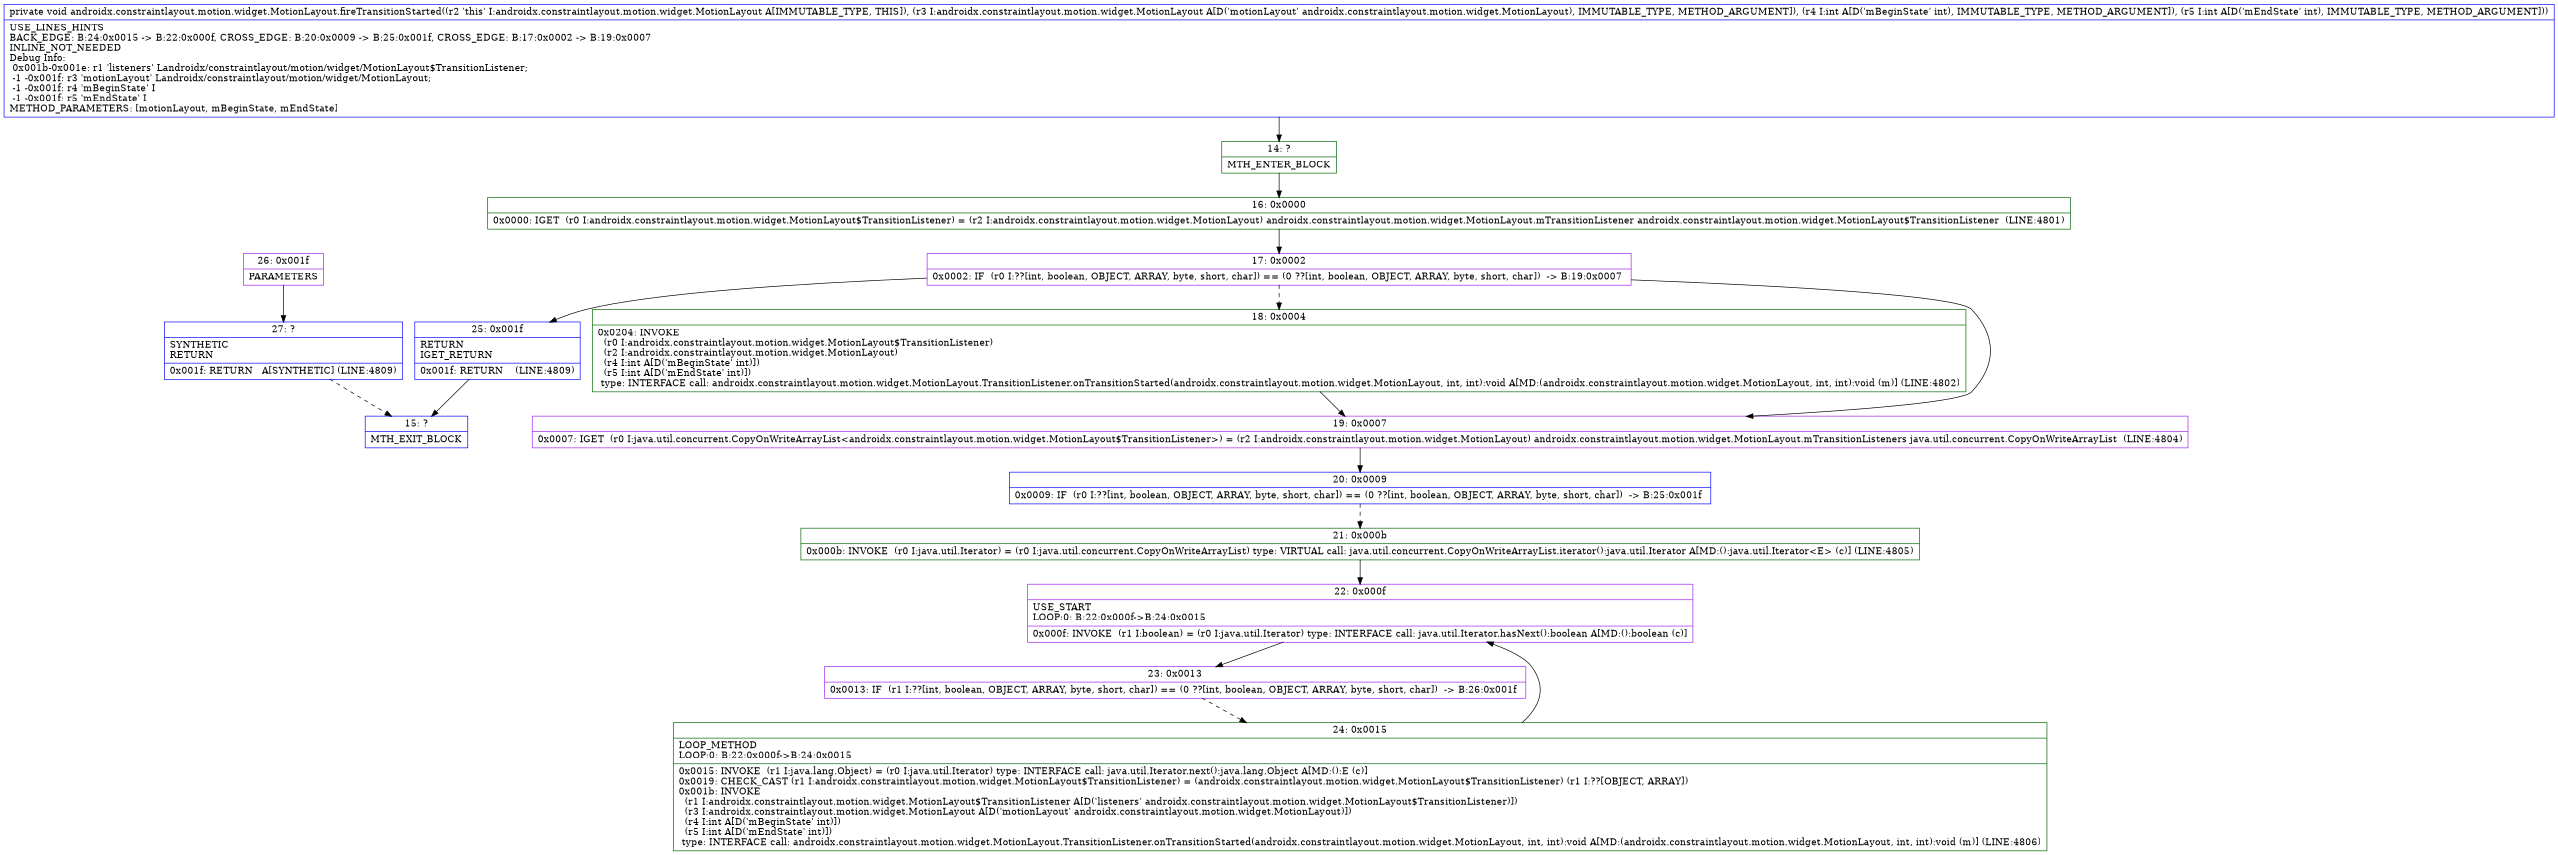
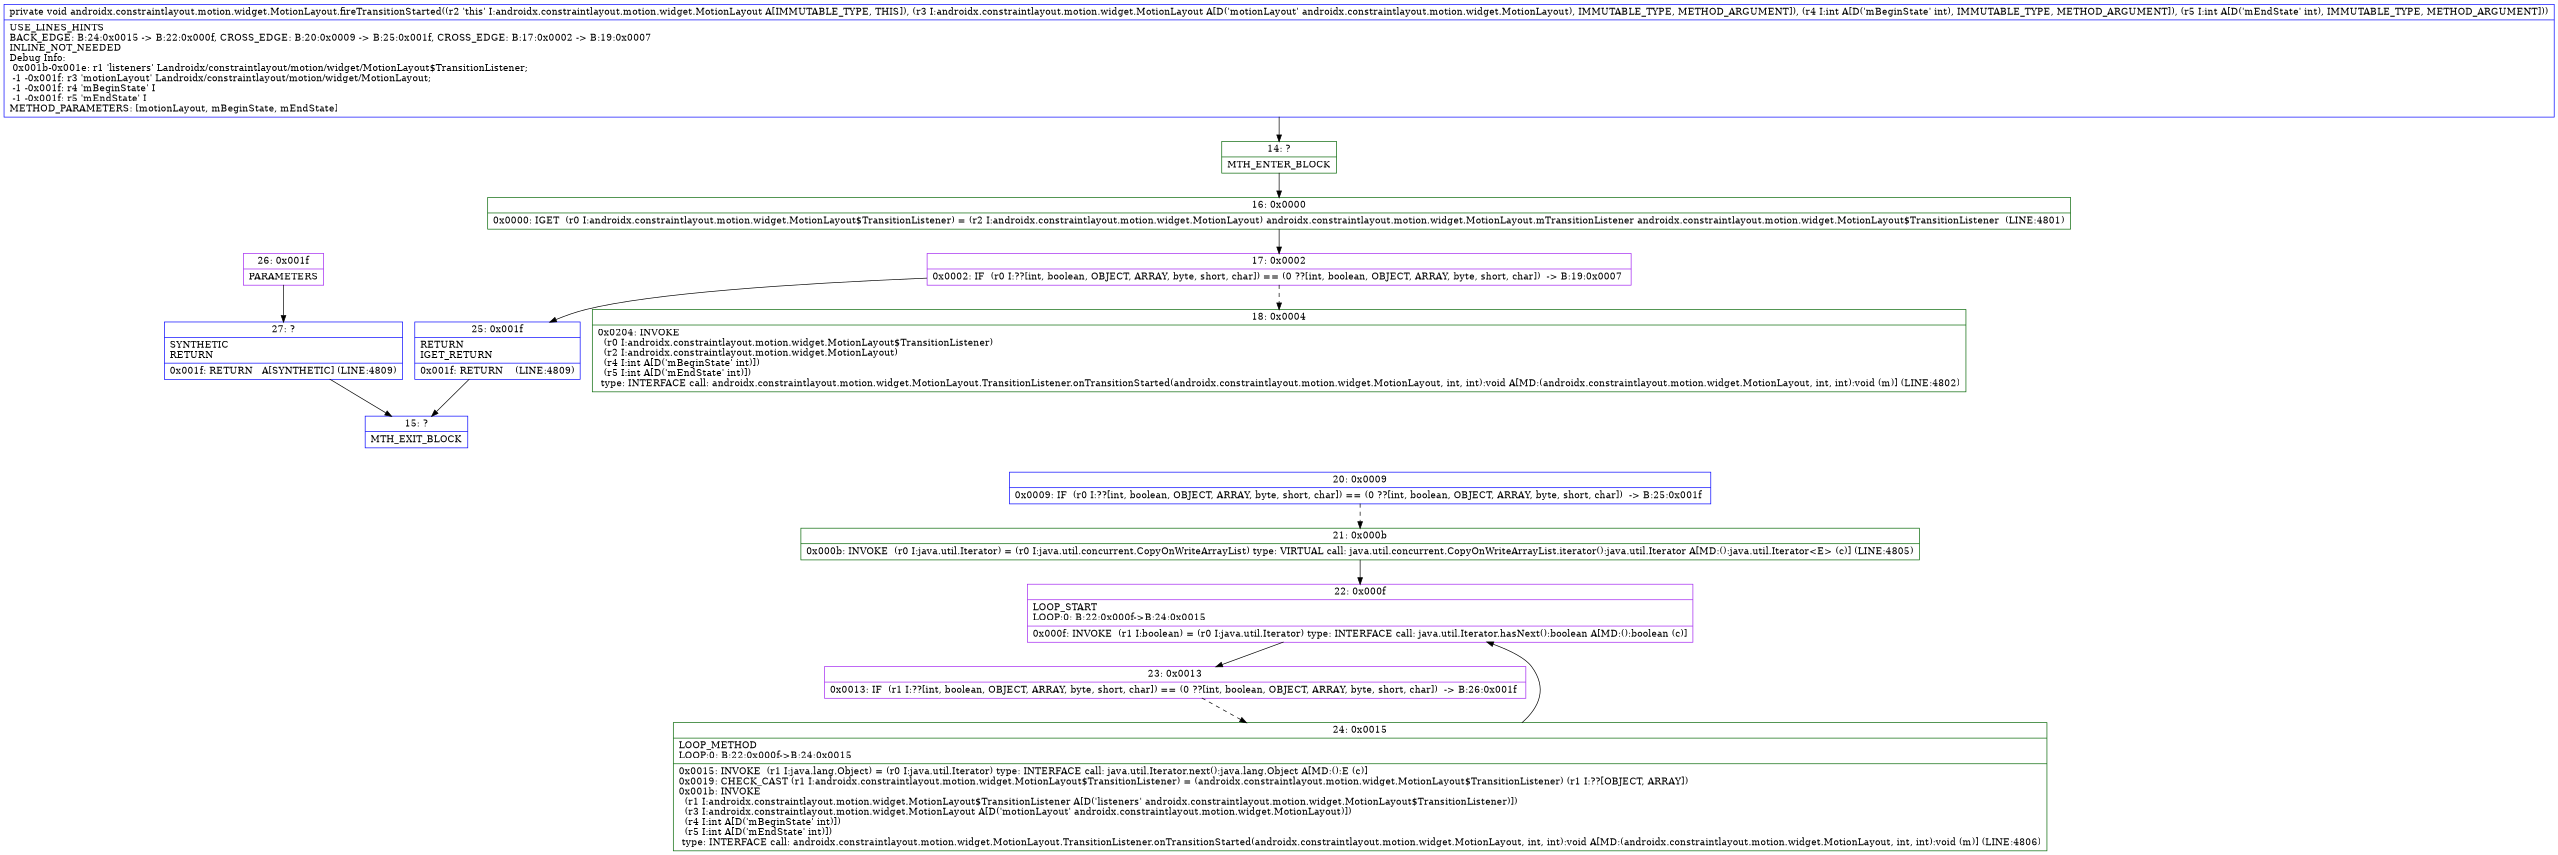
edge "27: ?" -> "15: ?": style dashed -> solid
node "19: 0x0007": removed
node "22: 0x000f": text "USE_START" -> "LOOP_START"
